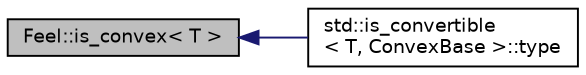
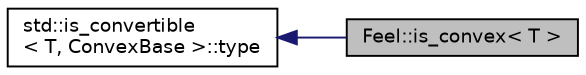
edge "std::is_convertible < T, ConvexBase >::type" -> "Feel::is_convex< T >": reversed
